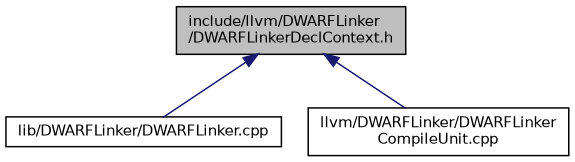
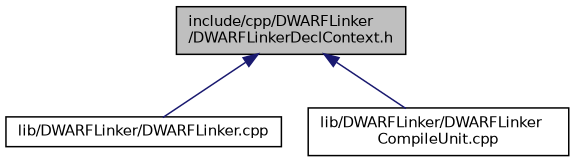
node "include/llvm/DWARFLinker /DWARFLinkerDeclContext.h": label "include/llvm/DWARFLinker /DWARFLinkerDeclContext.h" -> "include/cpp/DWARFLinker /DWARFLinkerDeclContext.h"
node "llvm/DWARFLinker/DWARFLinker CompileUnit.cpp": label "llvm/DWARFLinker/DWARFLinker CompileUnit.cpp" -> "lib/DWARFLinker/DWARFLinker CompileUnit.cpp"
